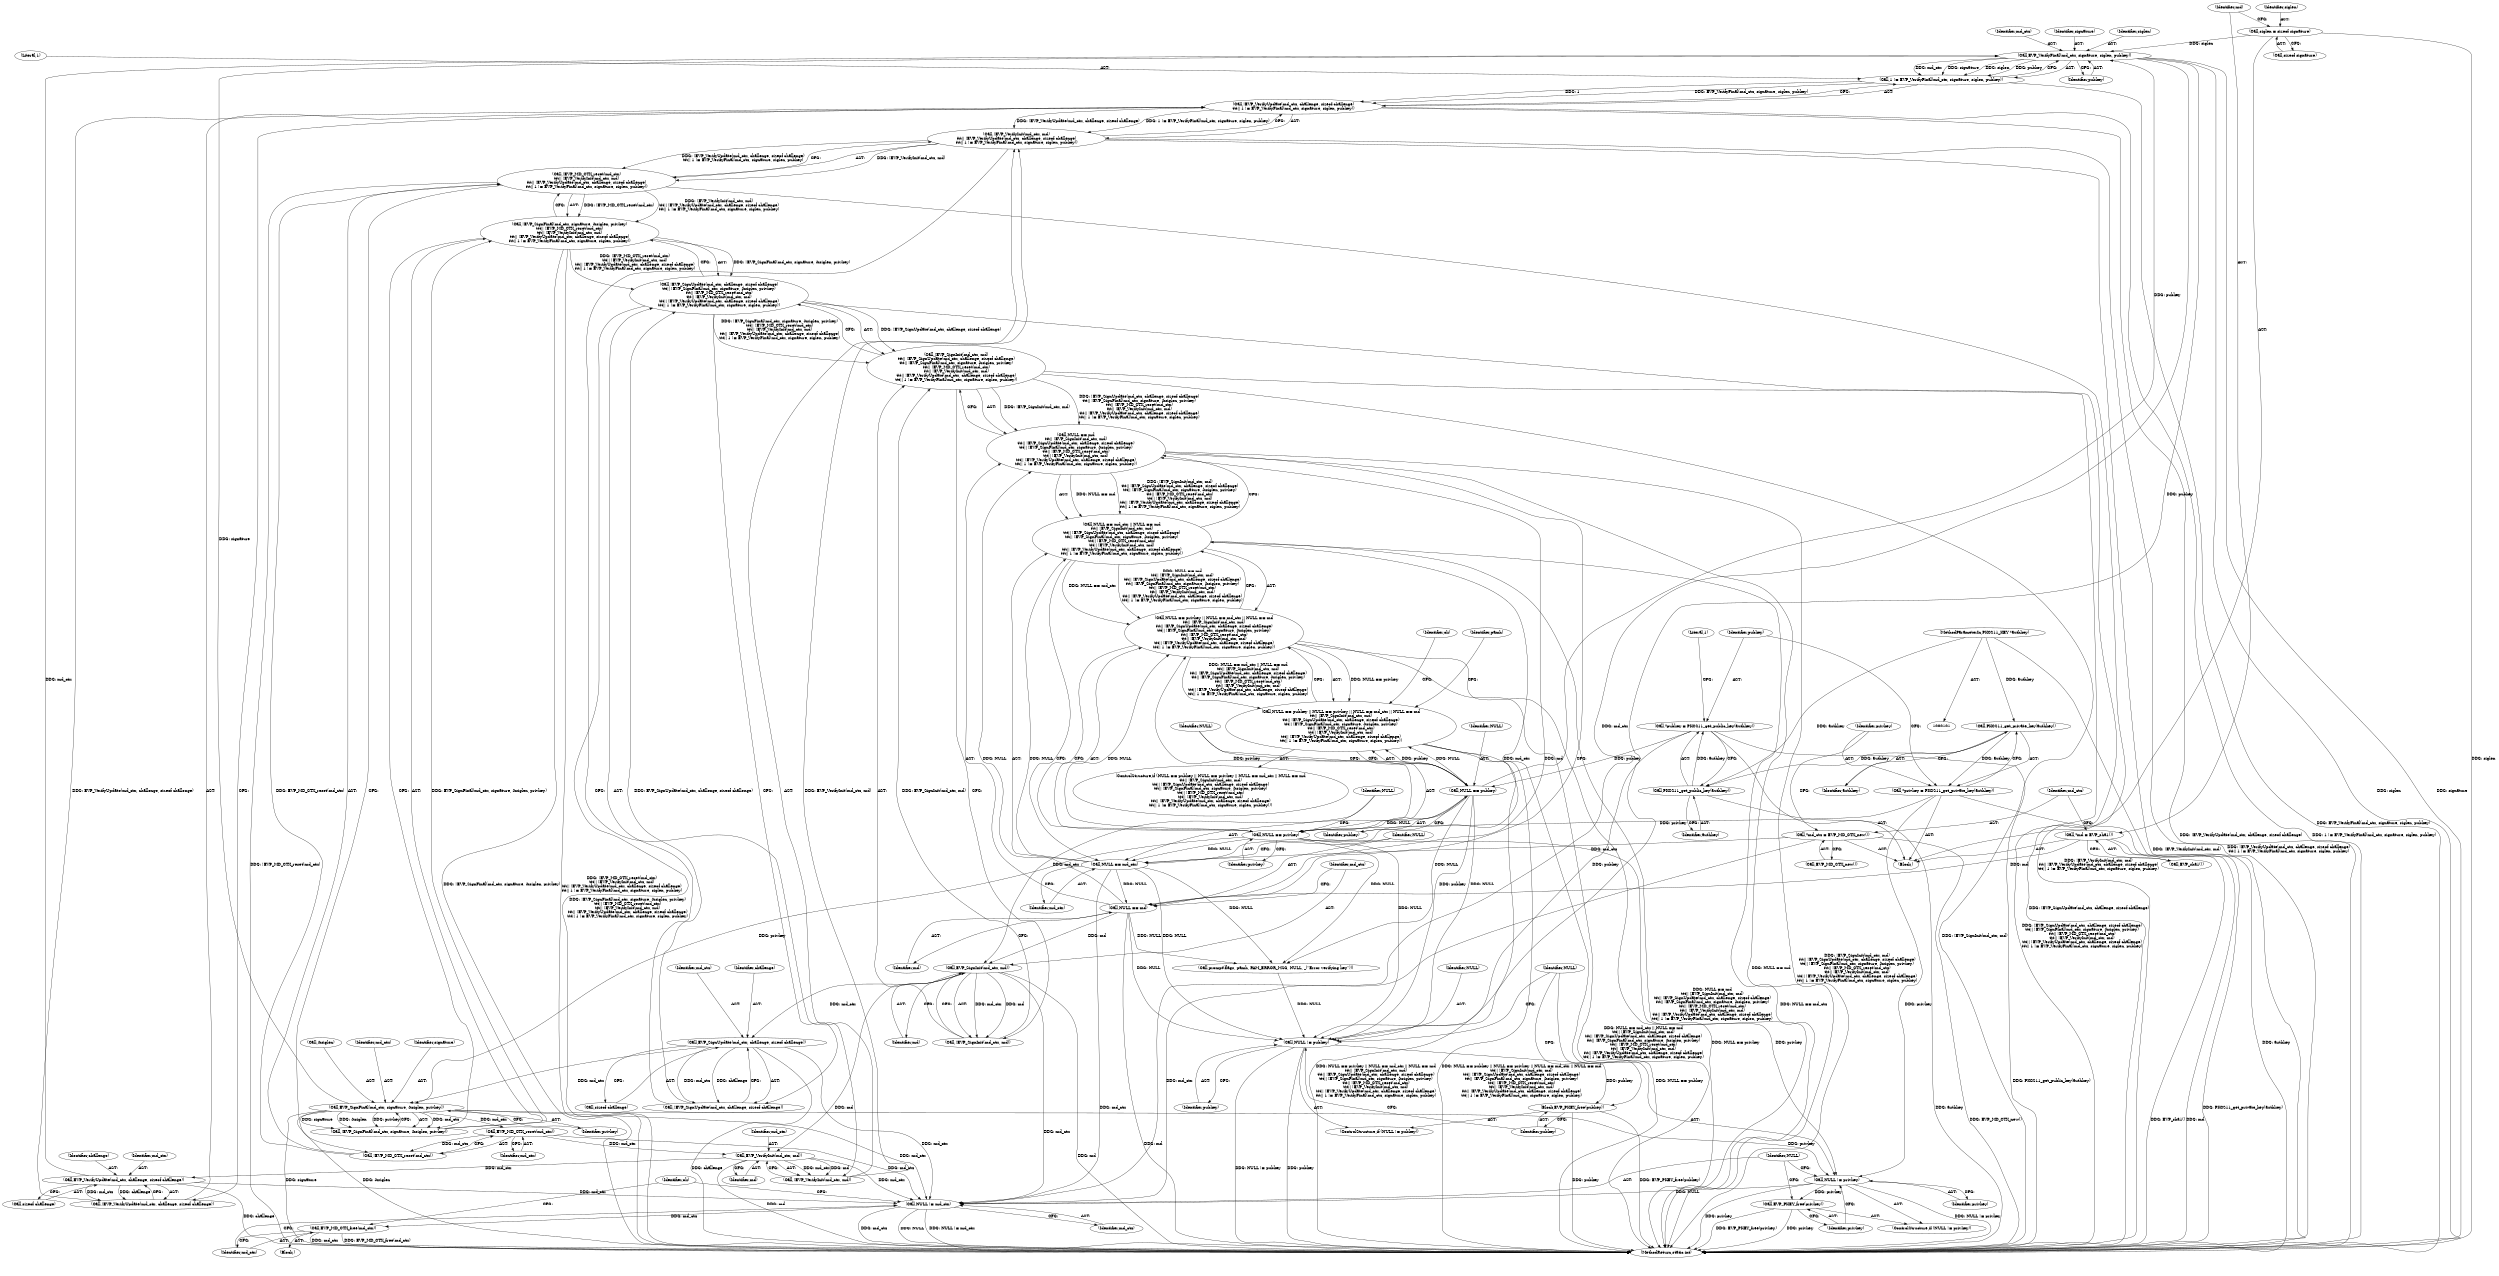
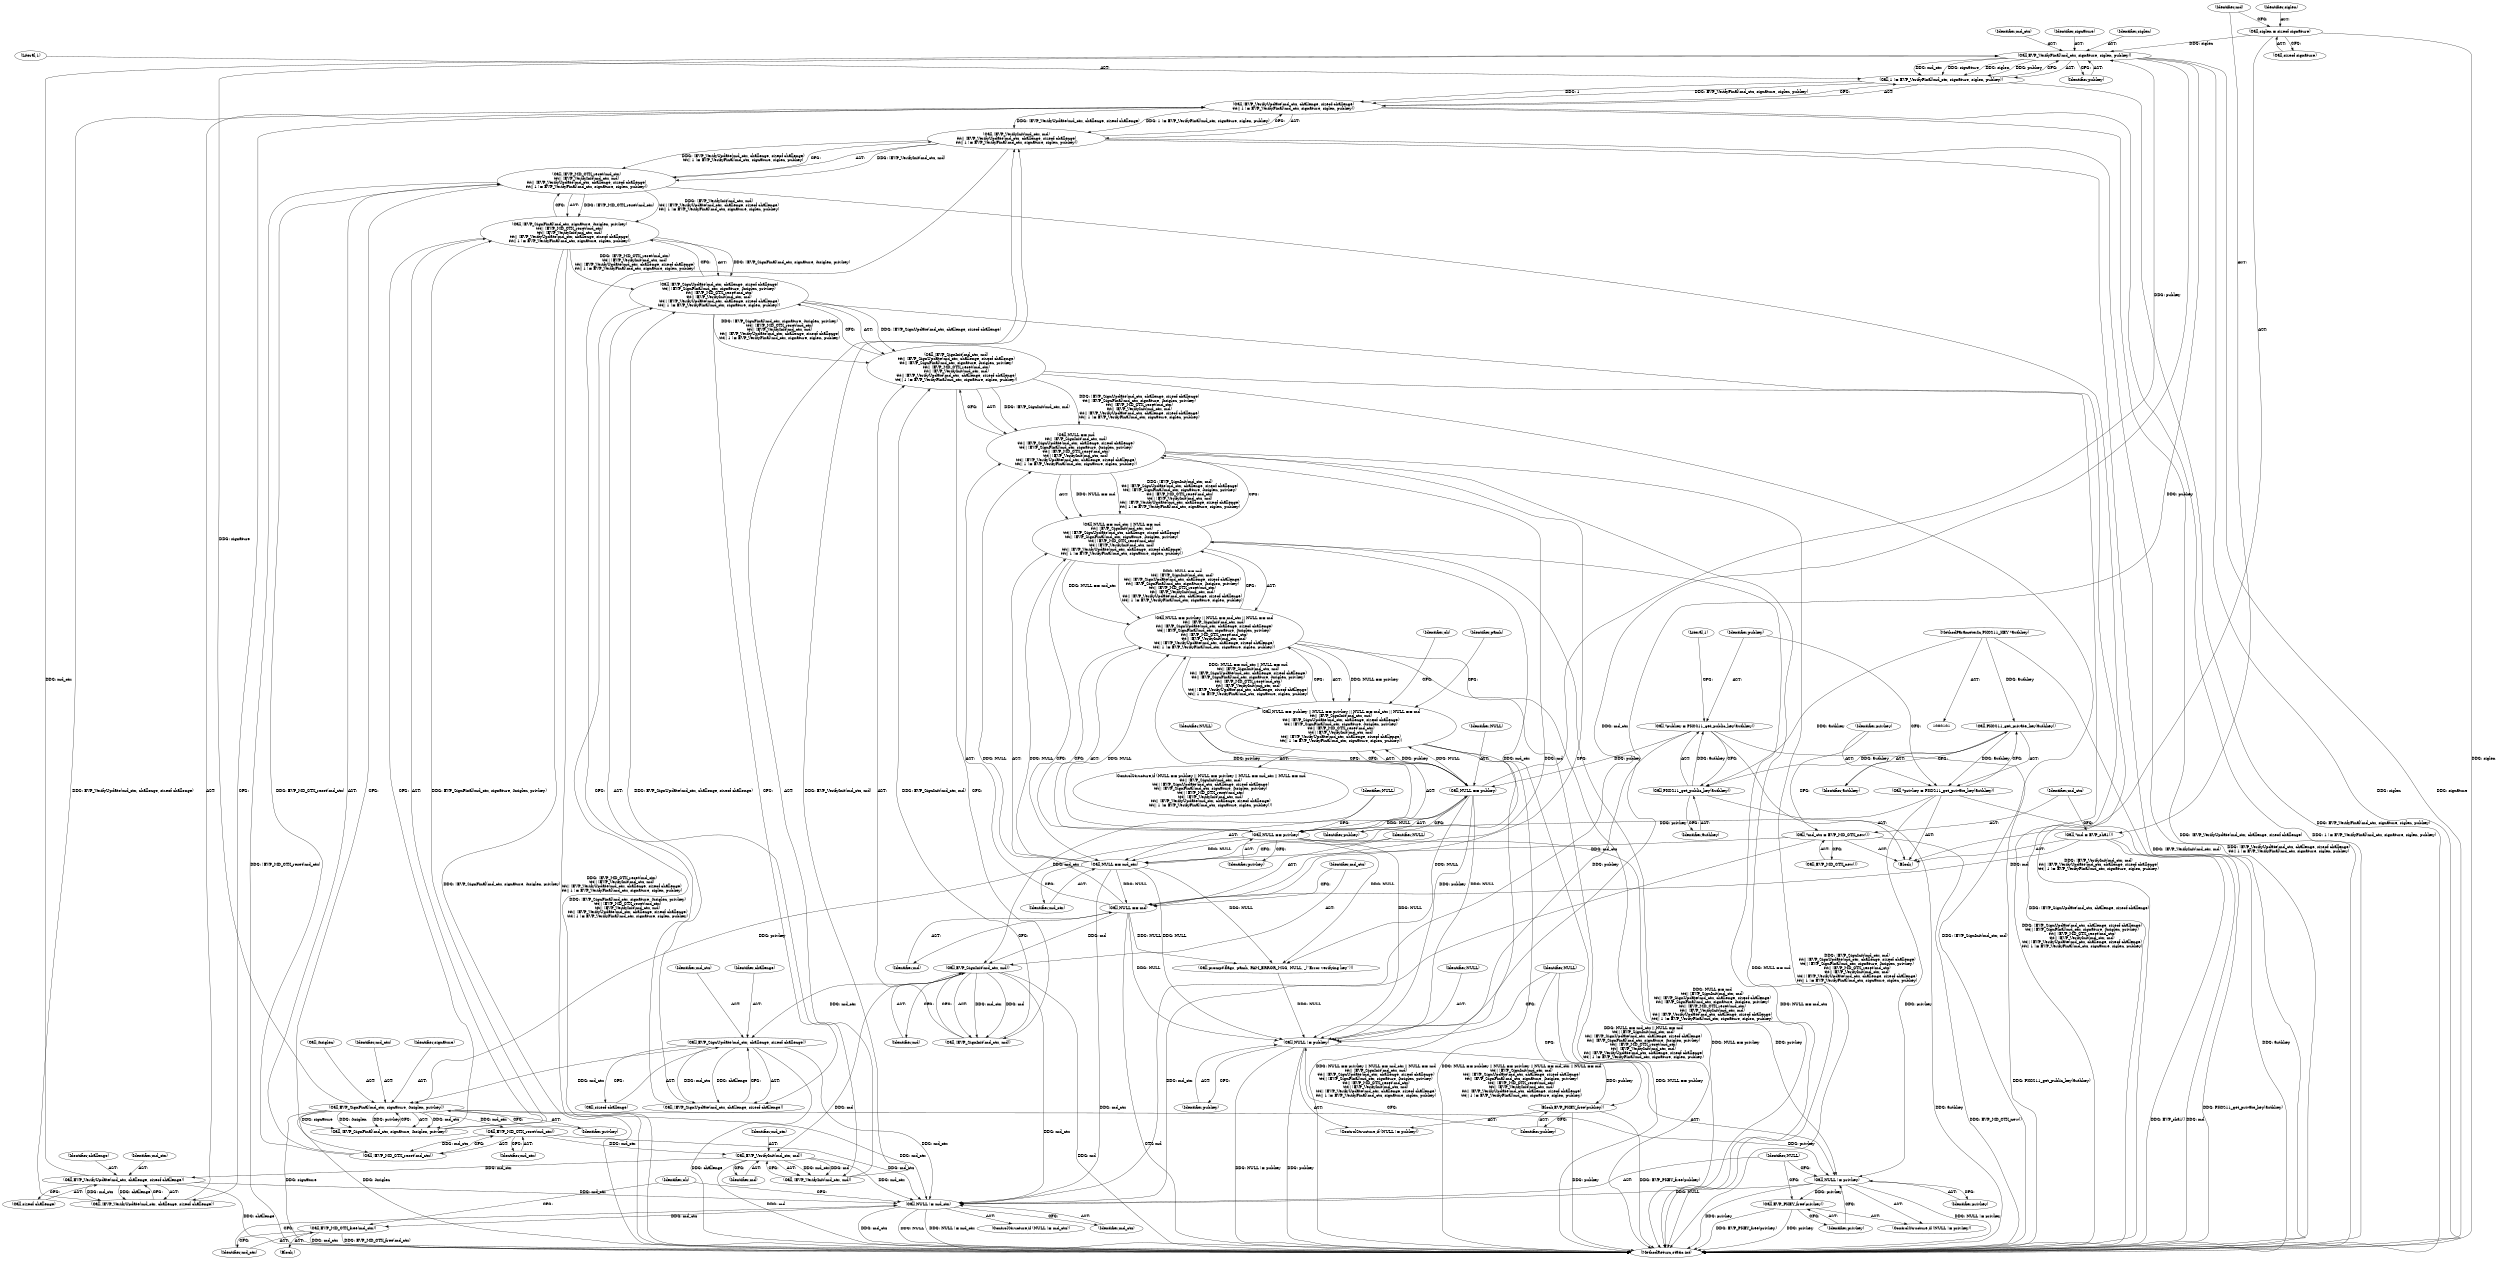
node "(Call,EVP_sha1())": removed
edge "(Call,NULL == md)" -> "(MethodReturn,static int)": label "DDG: md" -> "CTX: md"
node "(ControlStructure,if (NULL != md_ctx))": added
